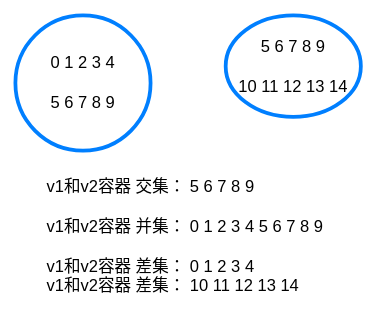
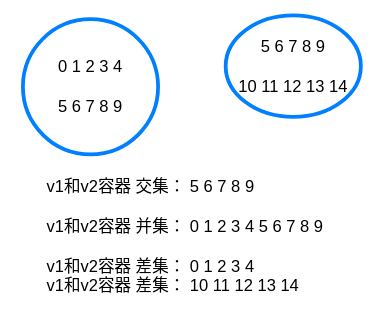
node "0 1 2 3 4 5 6 7 8 9": moved (83, 83) -> (90, 87)
